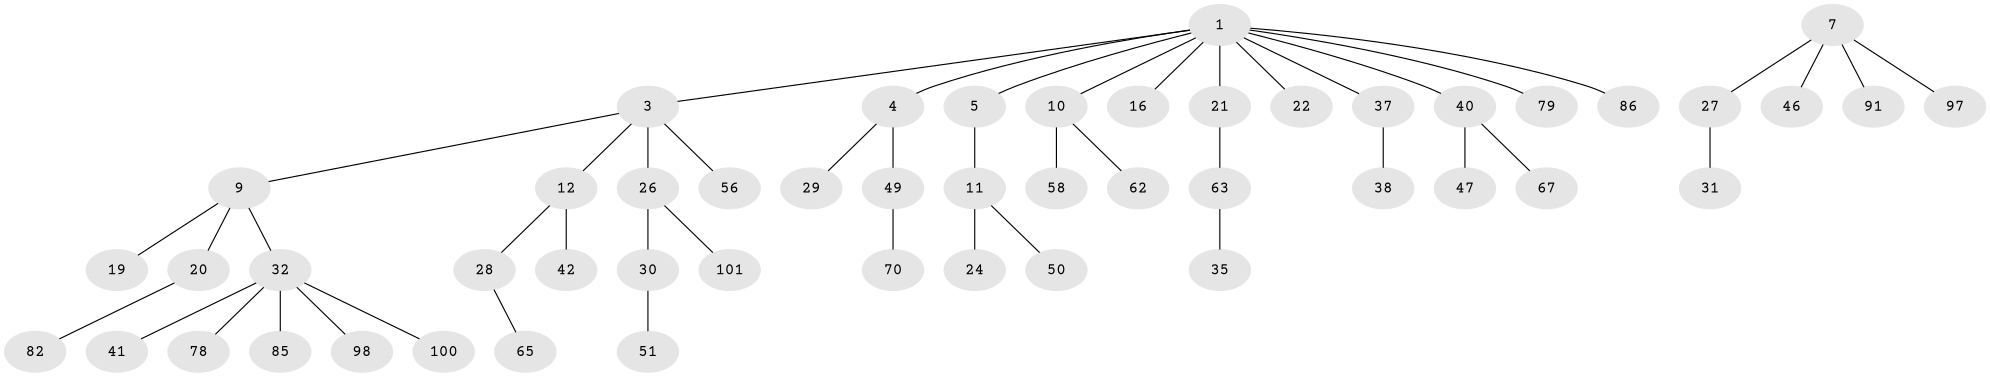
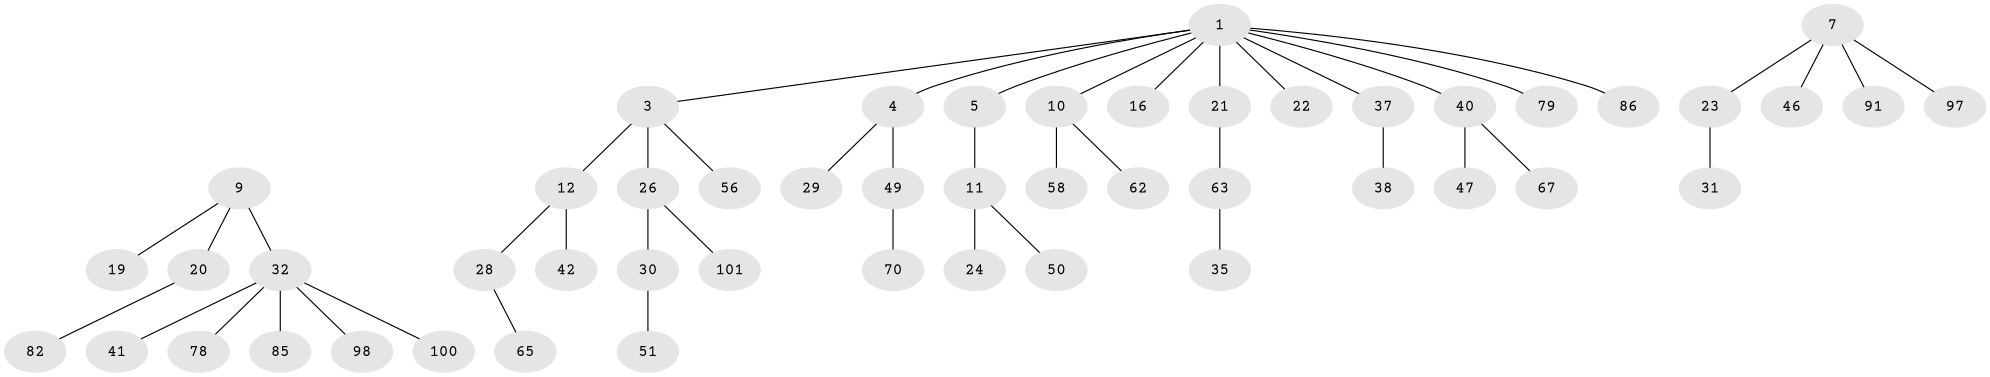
node "27": label "27" -> "23"
edge "3" -- "9": removed
